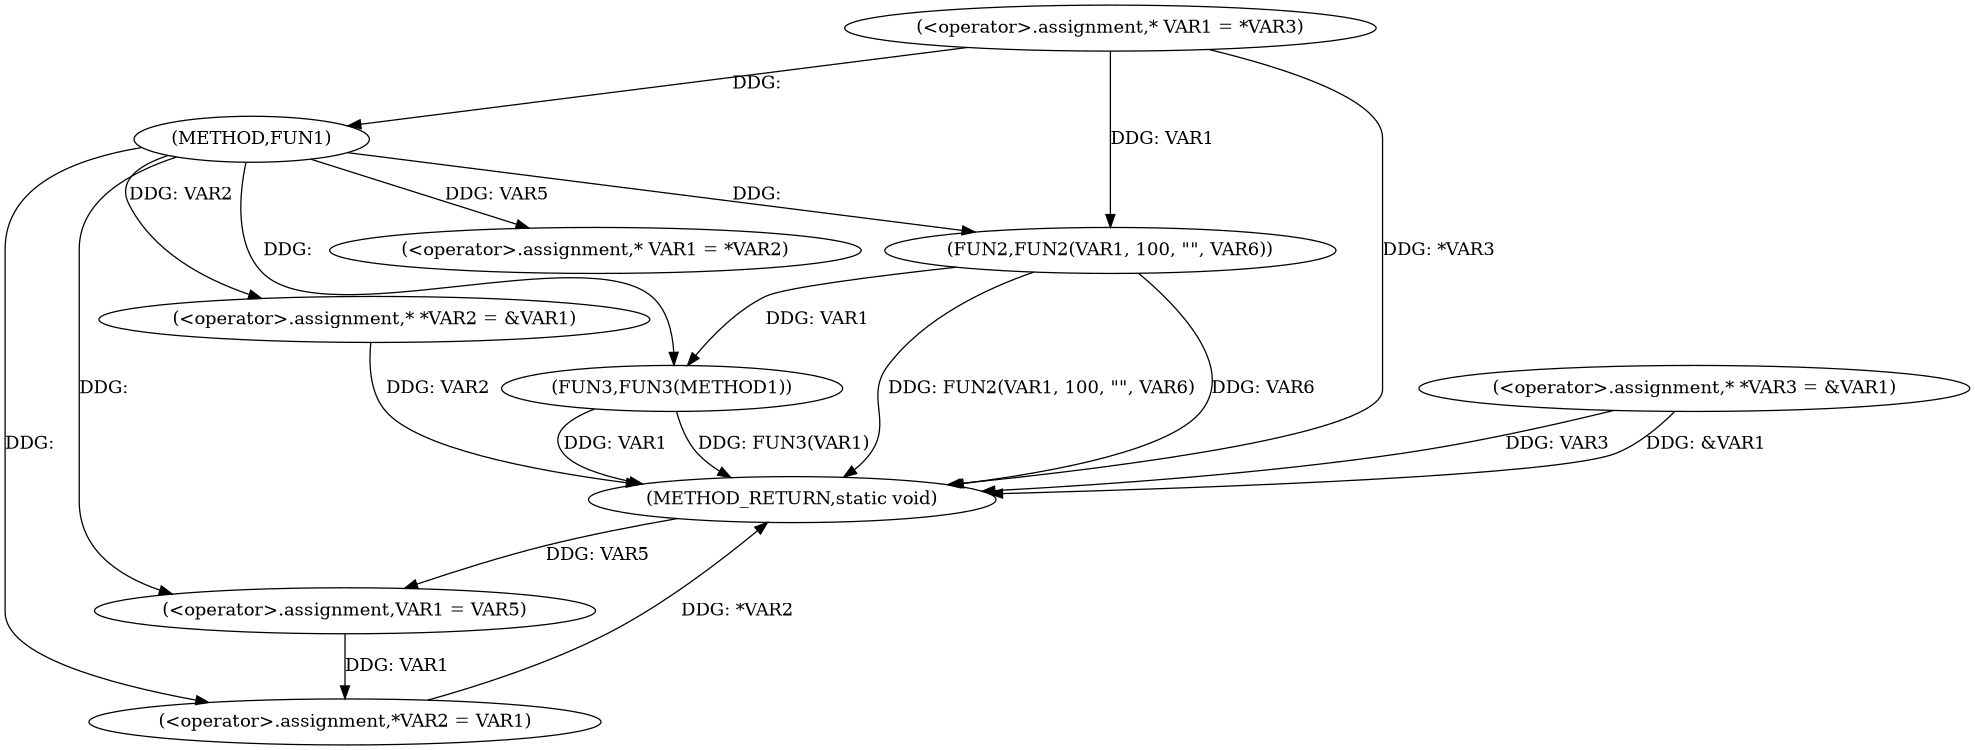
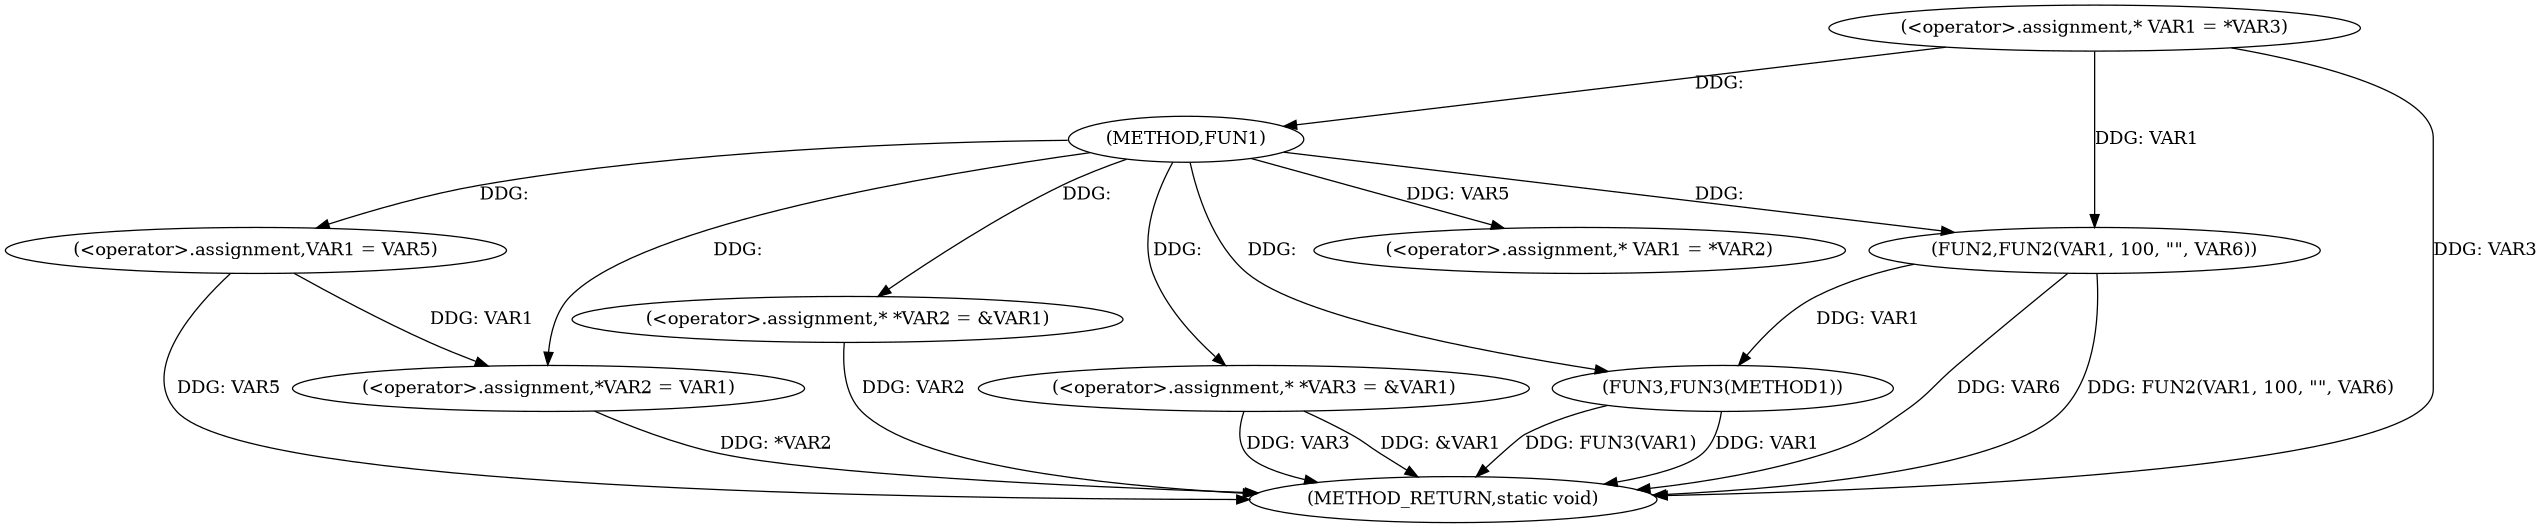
edge "(METHOD,FUN1)" -> "(<operator>.assignment,* *VAR2 = &VAR1)": label "DDG: VAR2" -> "DDG: "
edge "(<operator>.assignment,* VAR1 = *VAR3)" -> "(METHOD_RETURN,static void)": label "DDG: *VAR3" -> "DDG: VAR3"
edge "(METHOD,FUN1)" -> "(<operator>.assignment,* *VAR3 = &VAR1)": added, label "DDG:"
edge "(METHOD_RETURN,static void)" -> "(<operator>.assignment,VAR1 = VAR5)": reversed
